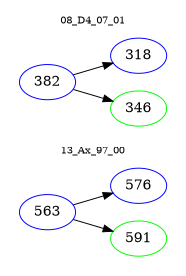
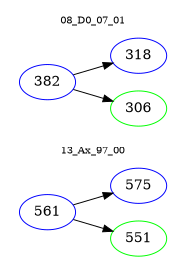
cluster "08_D4_07_01": label "08_D4_07_01" -> "08_D0_07_01"
node "346": label "346" -> "306"
node "576": label "576" -> "575"
node "563": label "563" -> "561"
node "591": label "591" -> "551"
